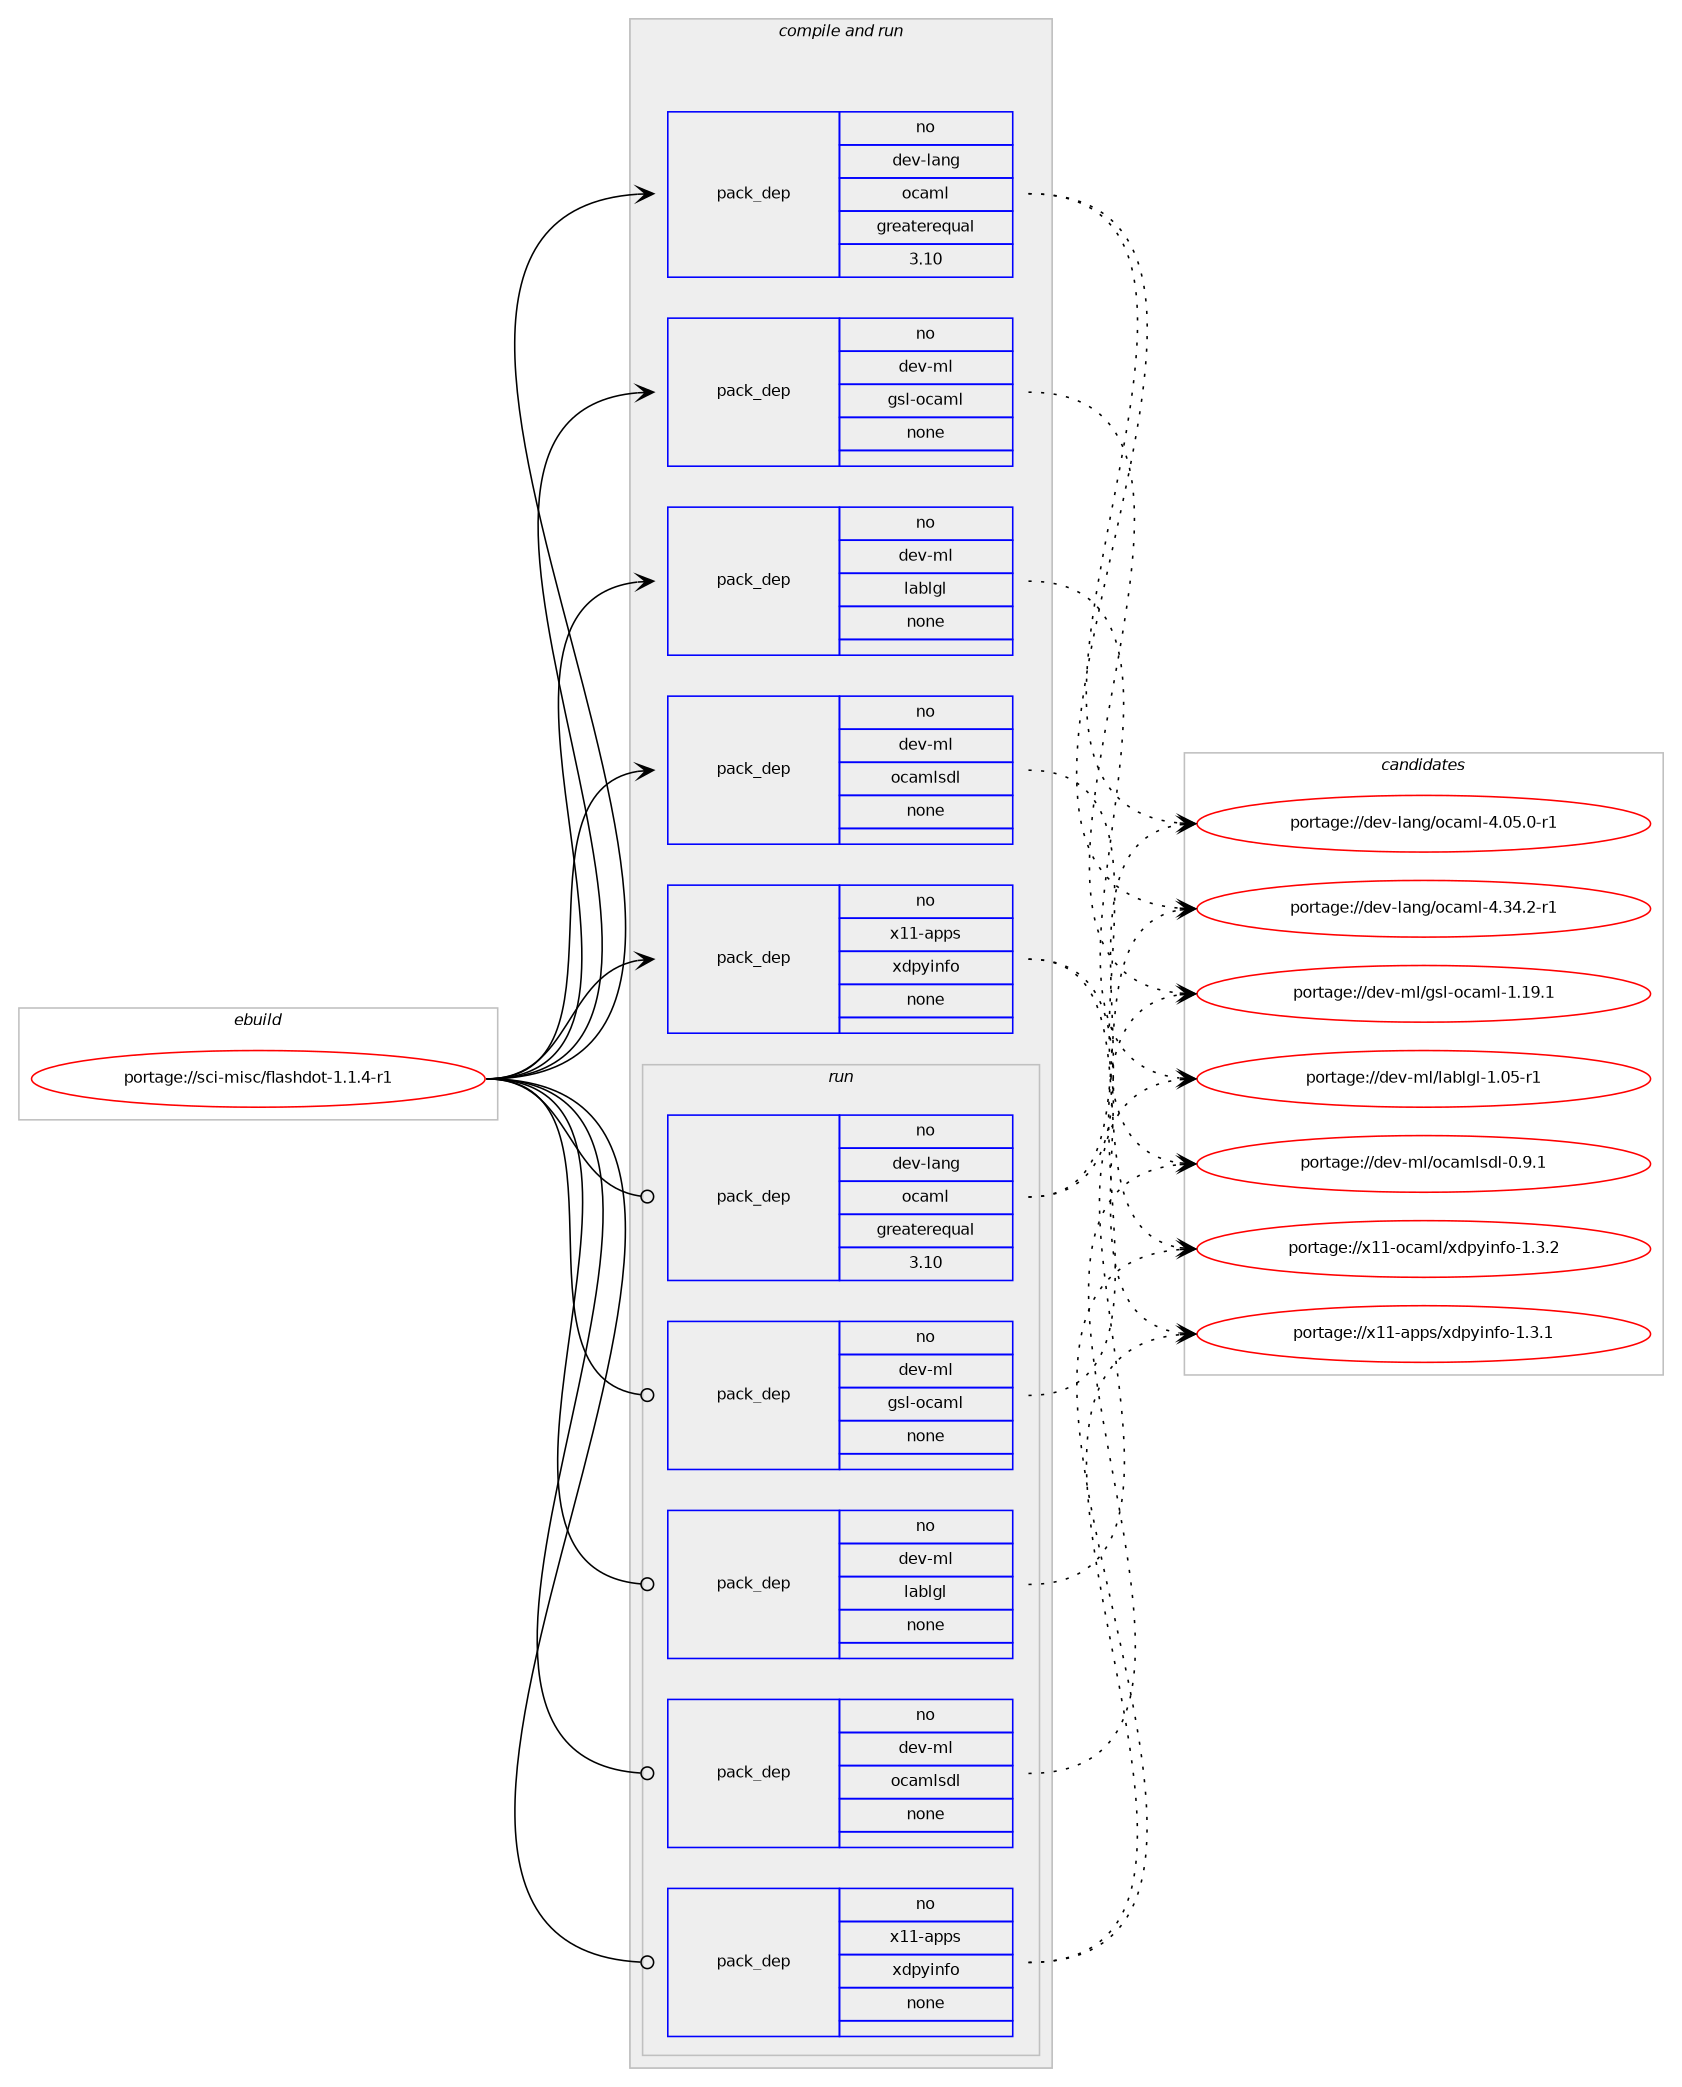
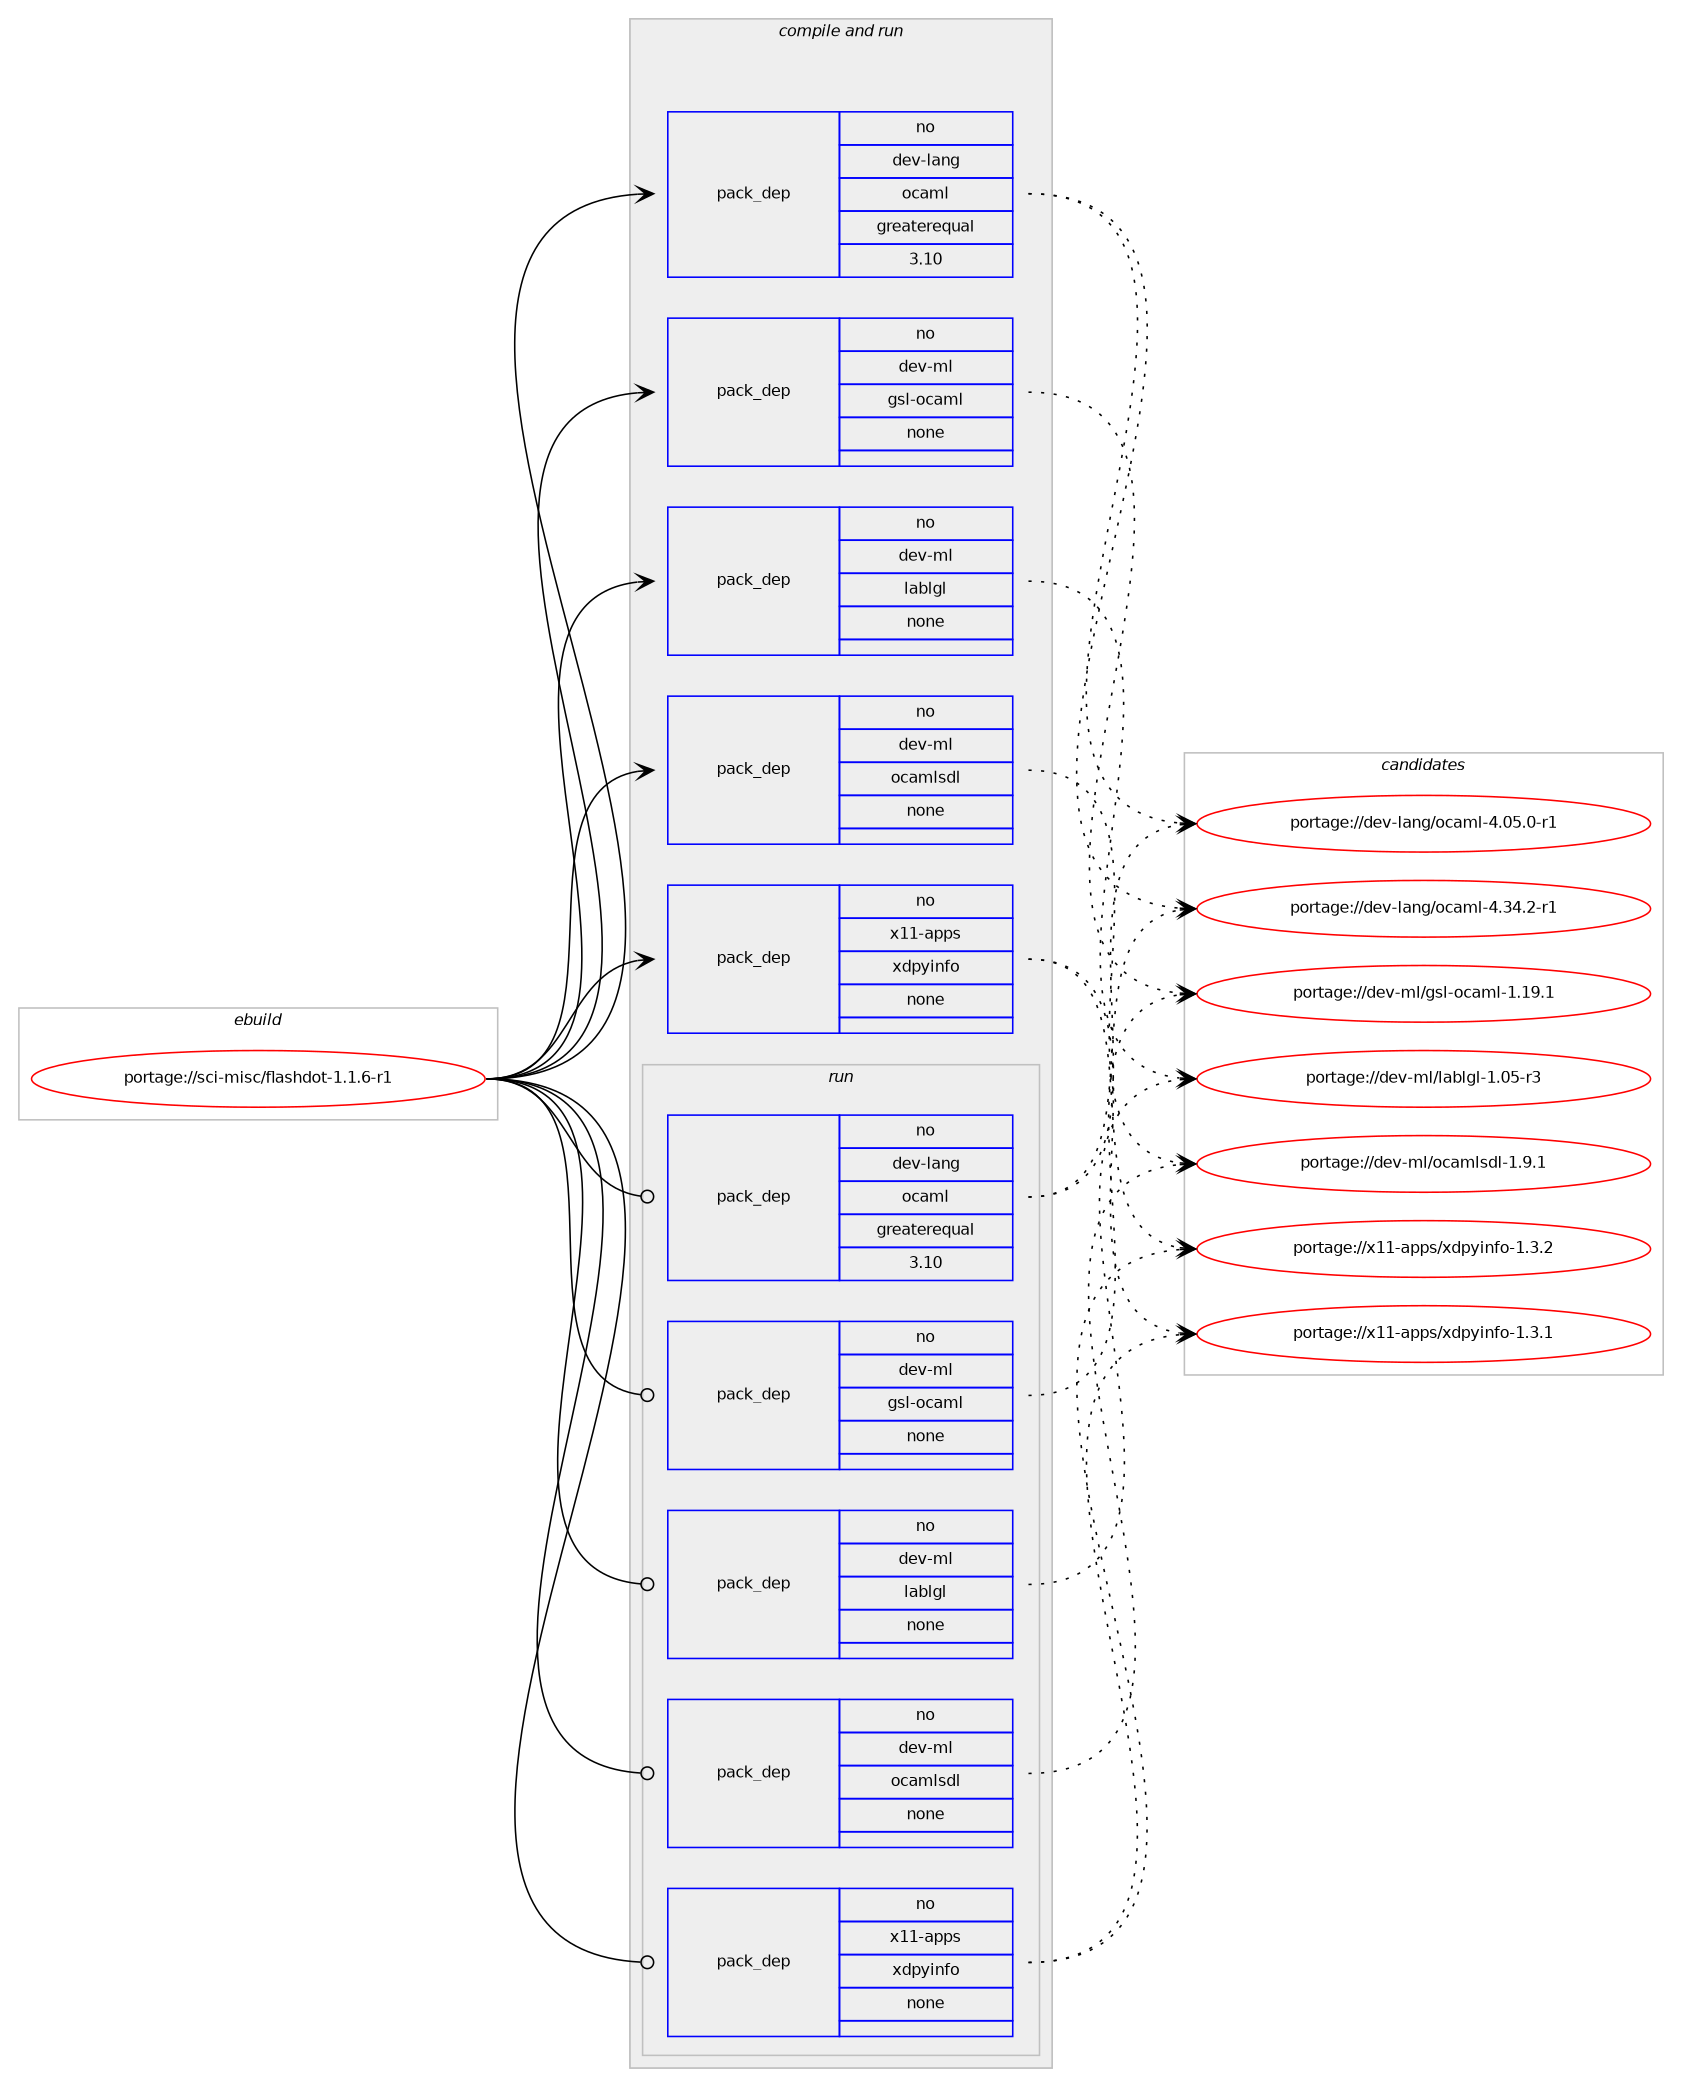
node "portage://sci-misc/flashdot-1.1.4-r1": label "portage://sci-misc/flashdot-1.1.4-r1" -> "portage://sci-misc/flashdot-1.1.6-r1"
node "portage://dev-ml/lablgl-1.05-r1": label "portage://dev-ml/lablgl-1.05-r1" -> "portage://dev-ml/lablgl-1.05-r3"
node "portage://dev-ml/ocamlsdl-0.9.1": label "portage://dev-ml/ocamlsdl-0.9.1" -> "portage://dev-ml/ocamlsdl-1.9.1"
node "portage://x11-ocaml/xdpyinfo-1.3.2": label "portage://x11-ocaml/xdpyinfo-1.3.2" -> "portage://x11-apps/xdpyinfo-1.3.2"
